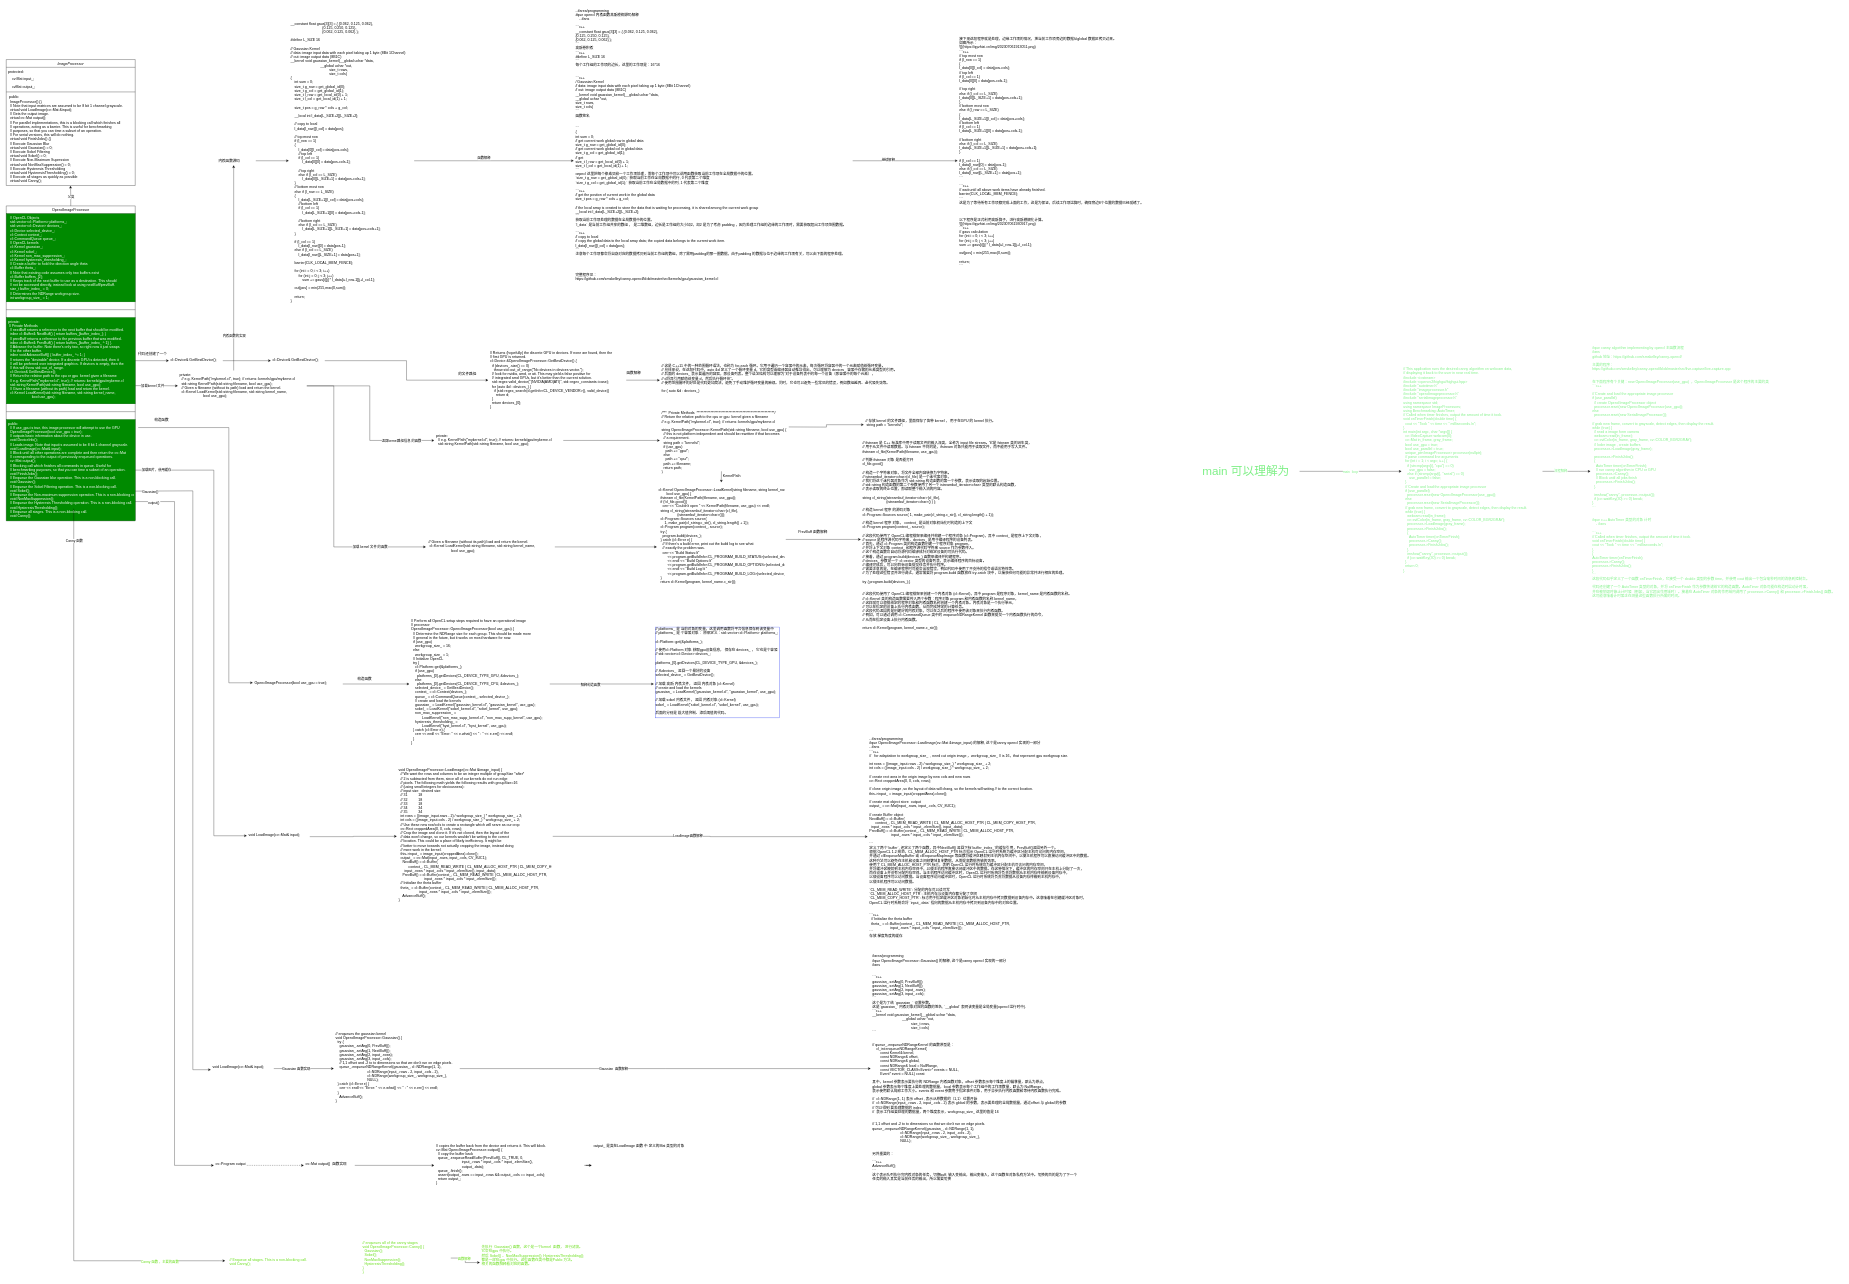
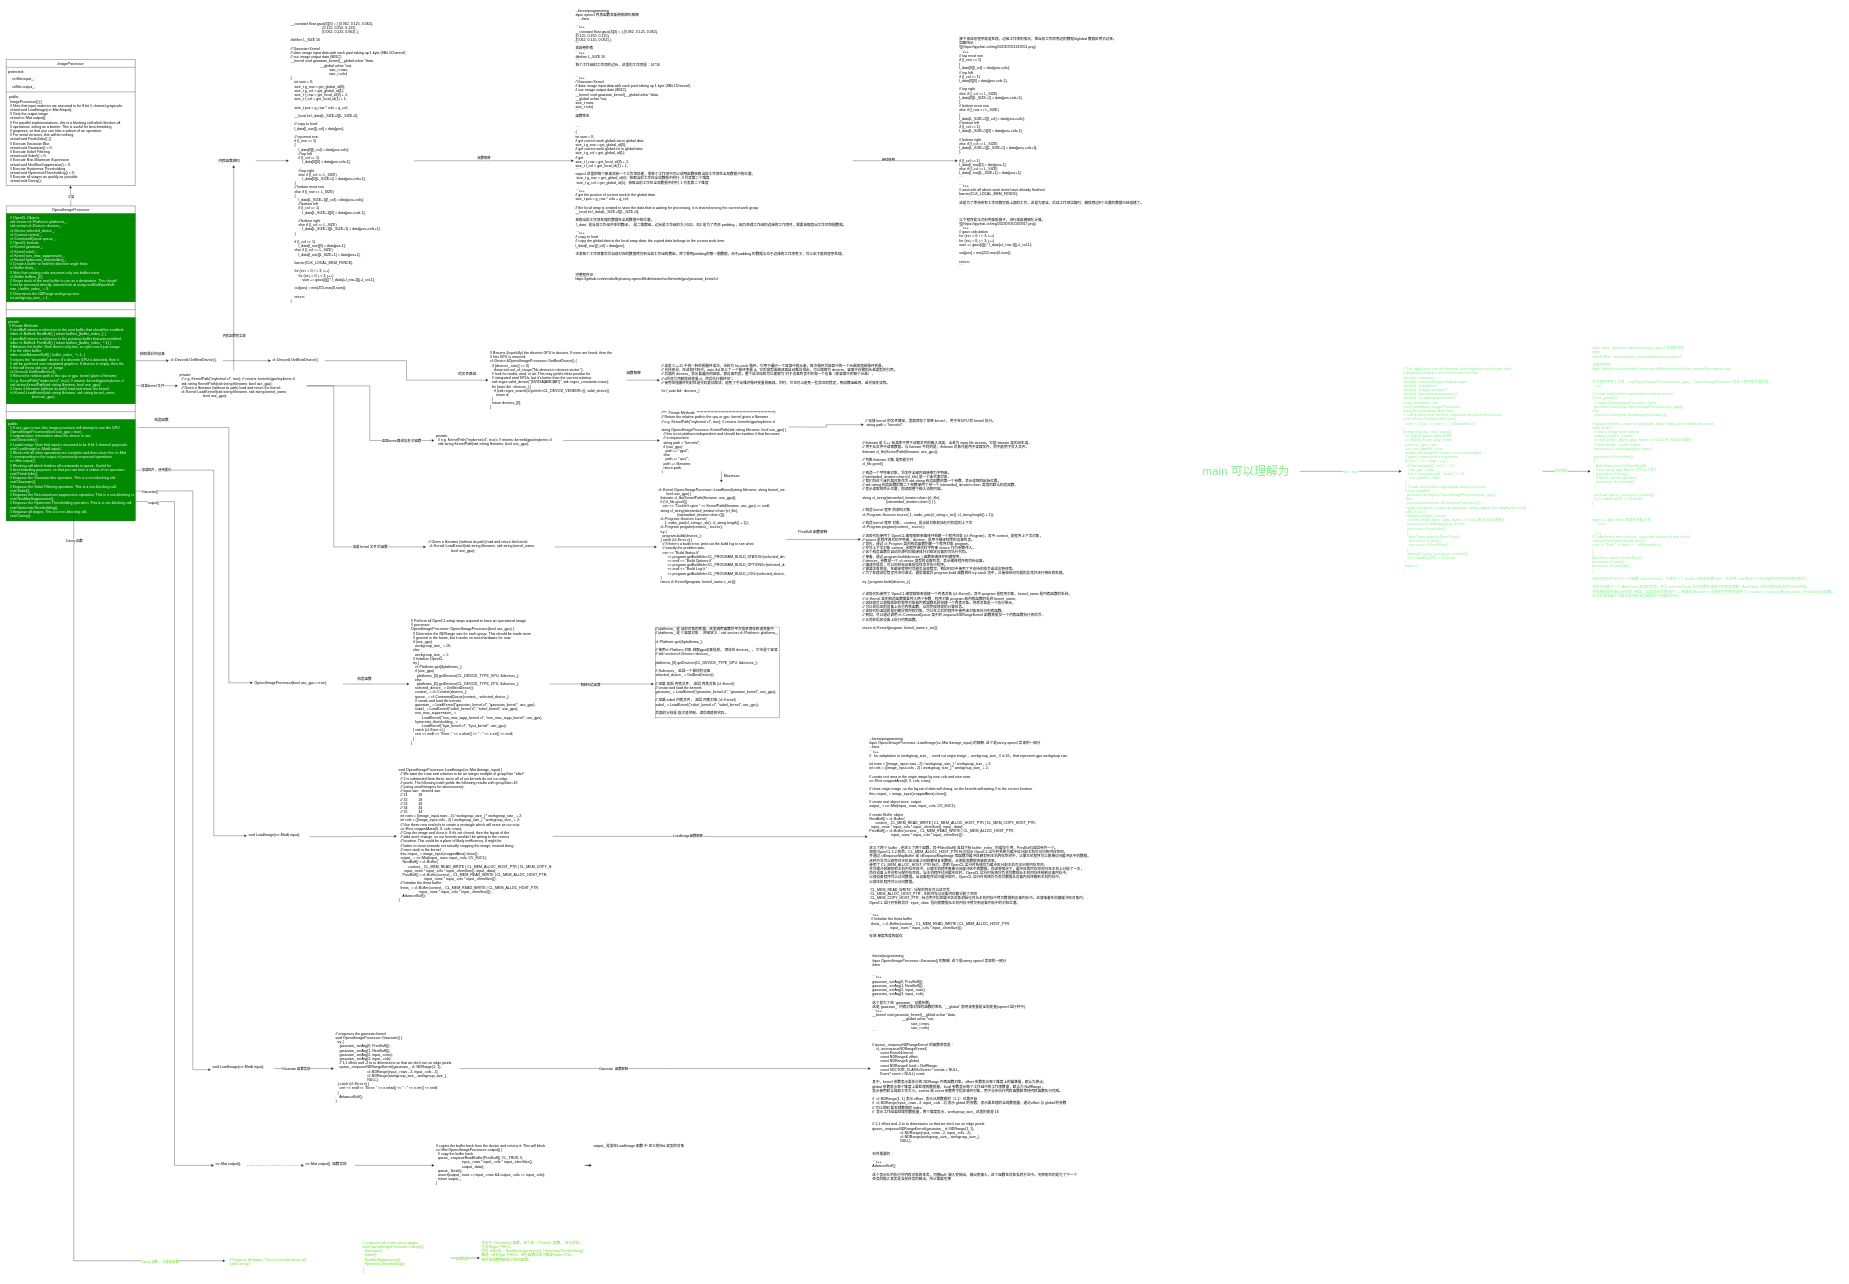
node "代码还创建了一个": label "代码还创建了一个" -> "获取最好的设备"
node "KernelPath": label "KernelPath" -> "Maximum"
node "cv::Program output();": label "cv::Program output();" -> "cv::Mat output();"
node "先执行 Gaussian() 函数，这个是一个kernel 函数， 进行滤波。 它会在gpu 中执行。 然后 Sobel() 、NonMaxSuppression(); HysteresisThresholding(); 都是一样在gpu 中执行。这些函数在类中都是Public 方法。 相关的函数解释看对应的函数。": moved (536, 1263) -> (536, 1258)
